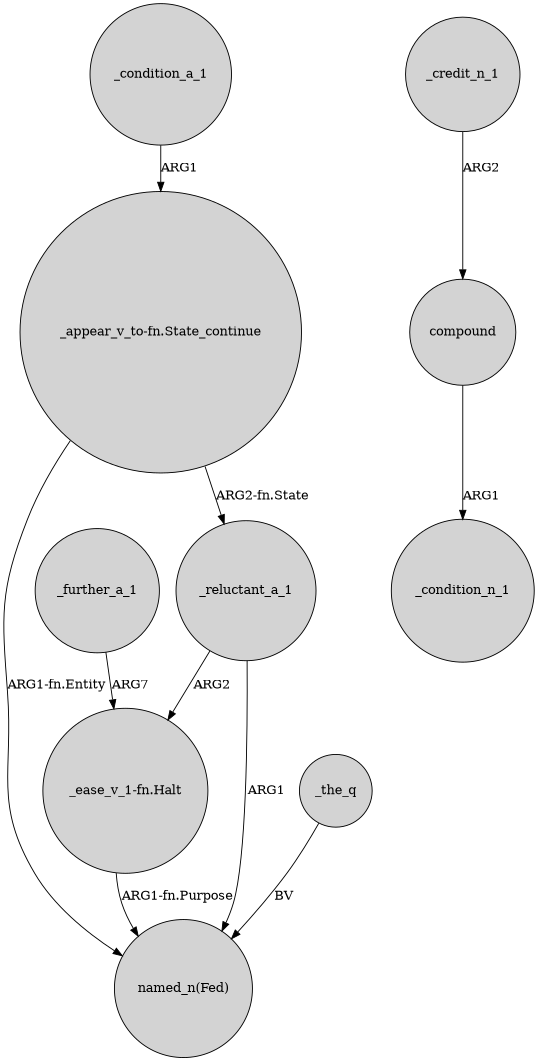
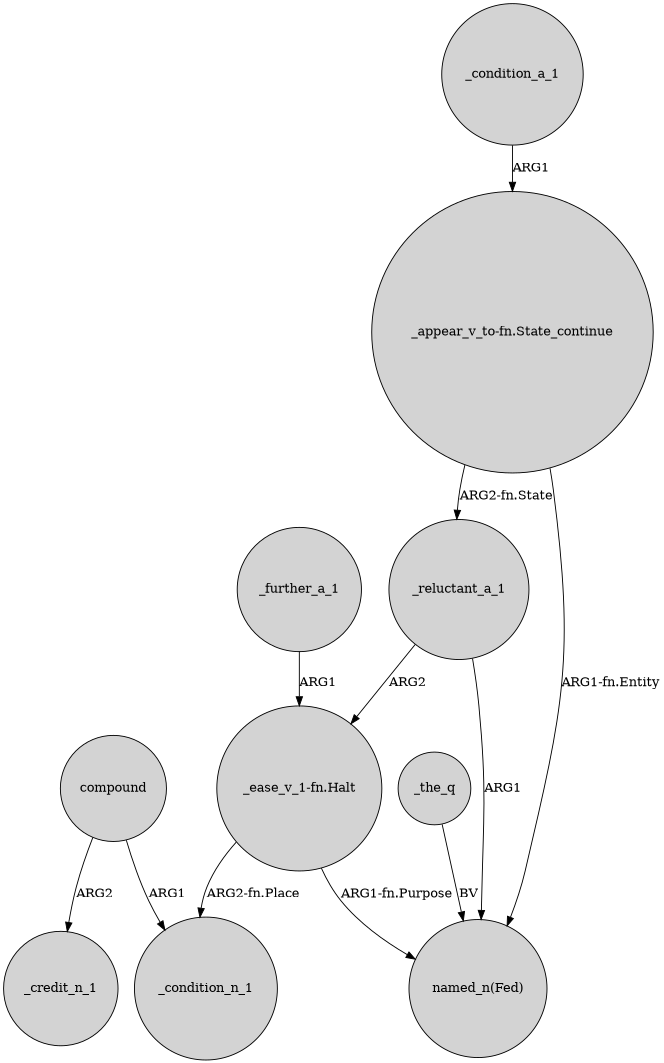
edge "_credit_n_1" -> "compound": reversed
edge "_further_a_1" -> "_ease_v_1-fn.Halt": label "ARG7" -> "ARG1"
edge "_ease_v_1-fn.Halt" -> "_condition_n_1": added, label "ARG2-fn.Place"
